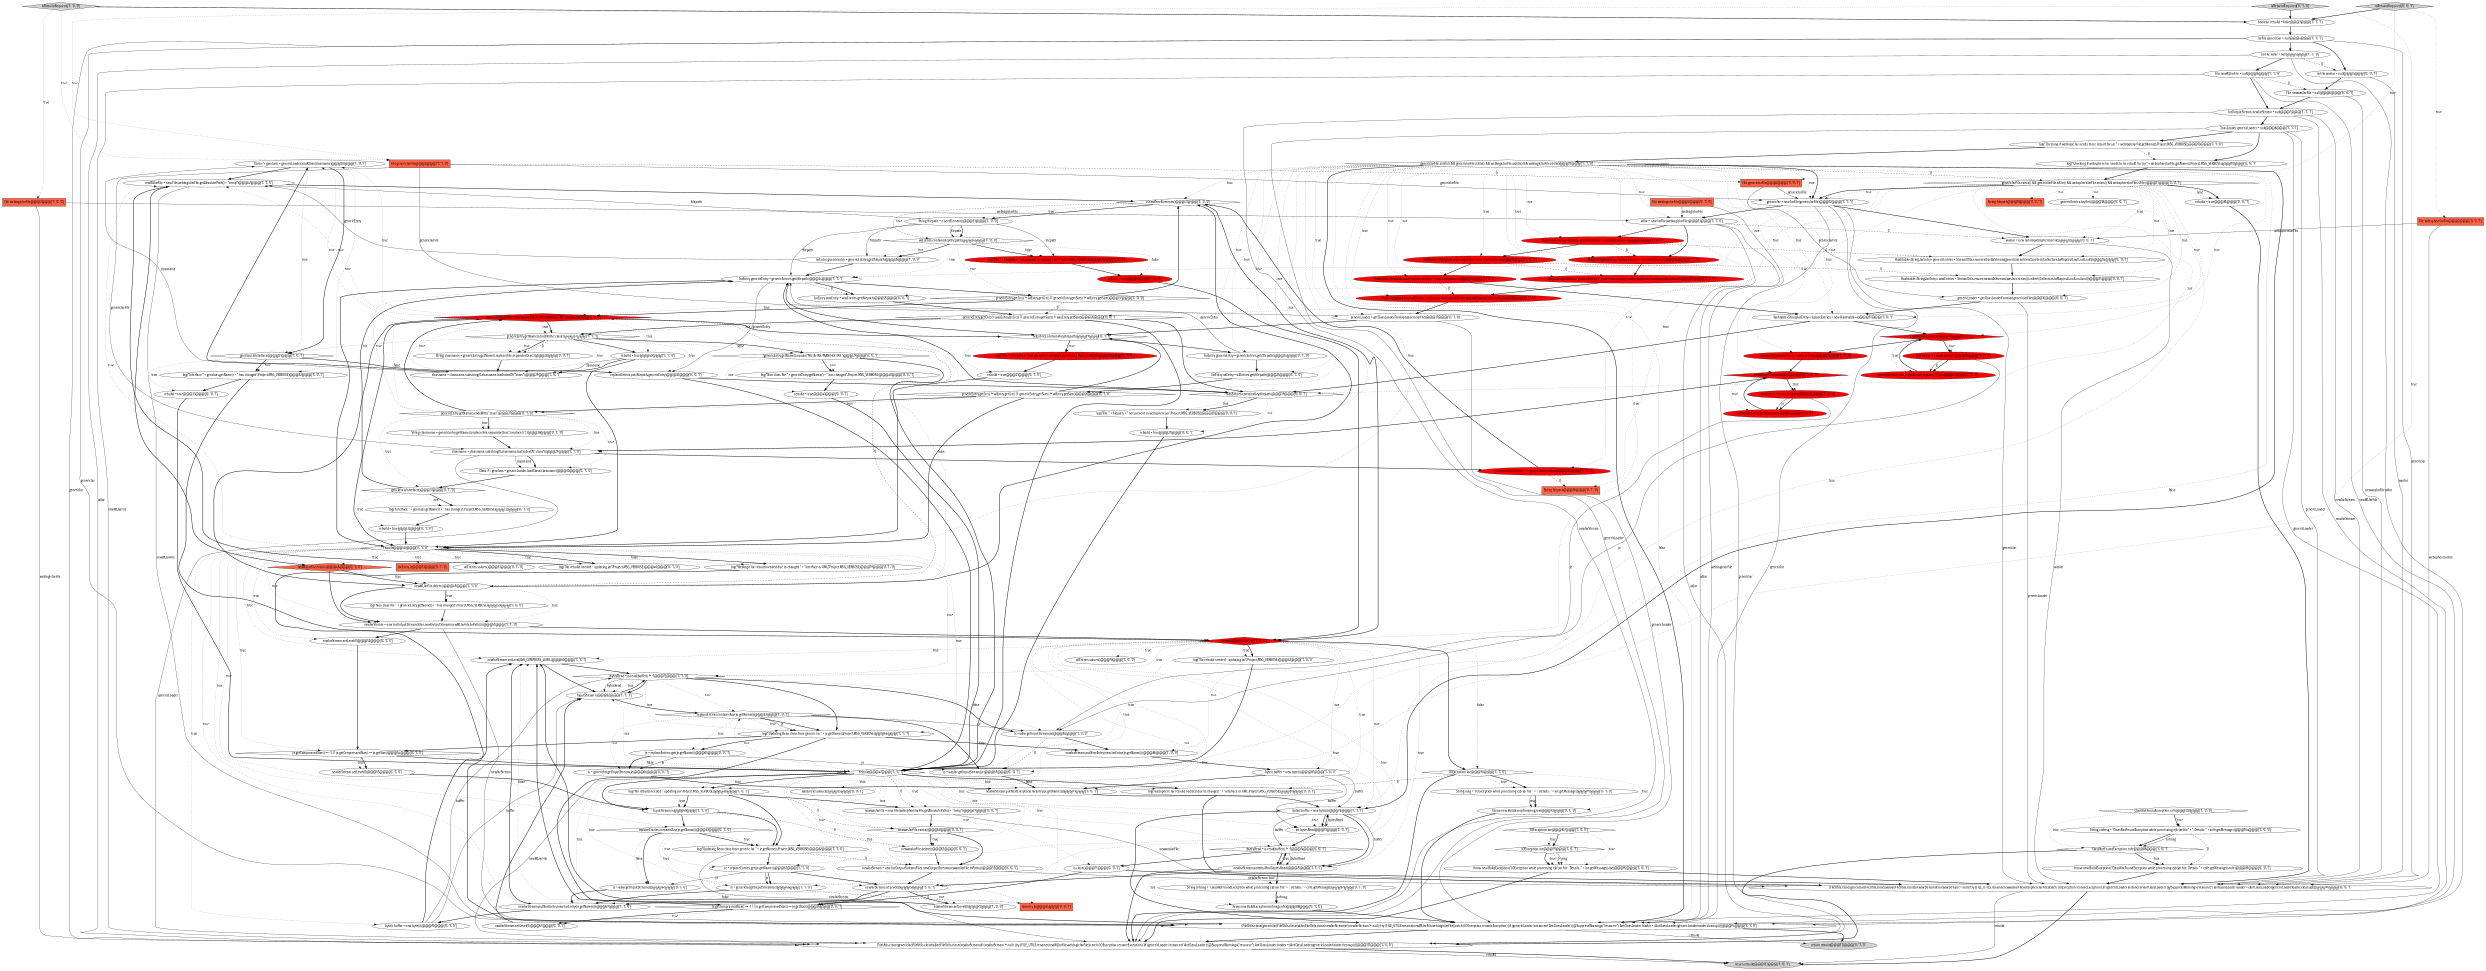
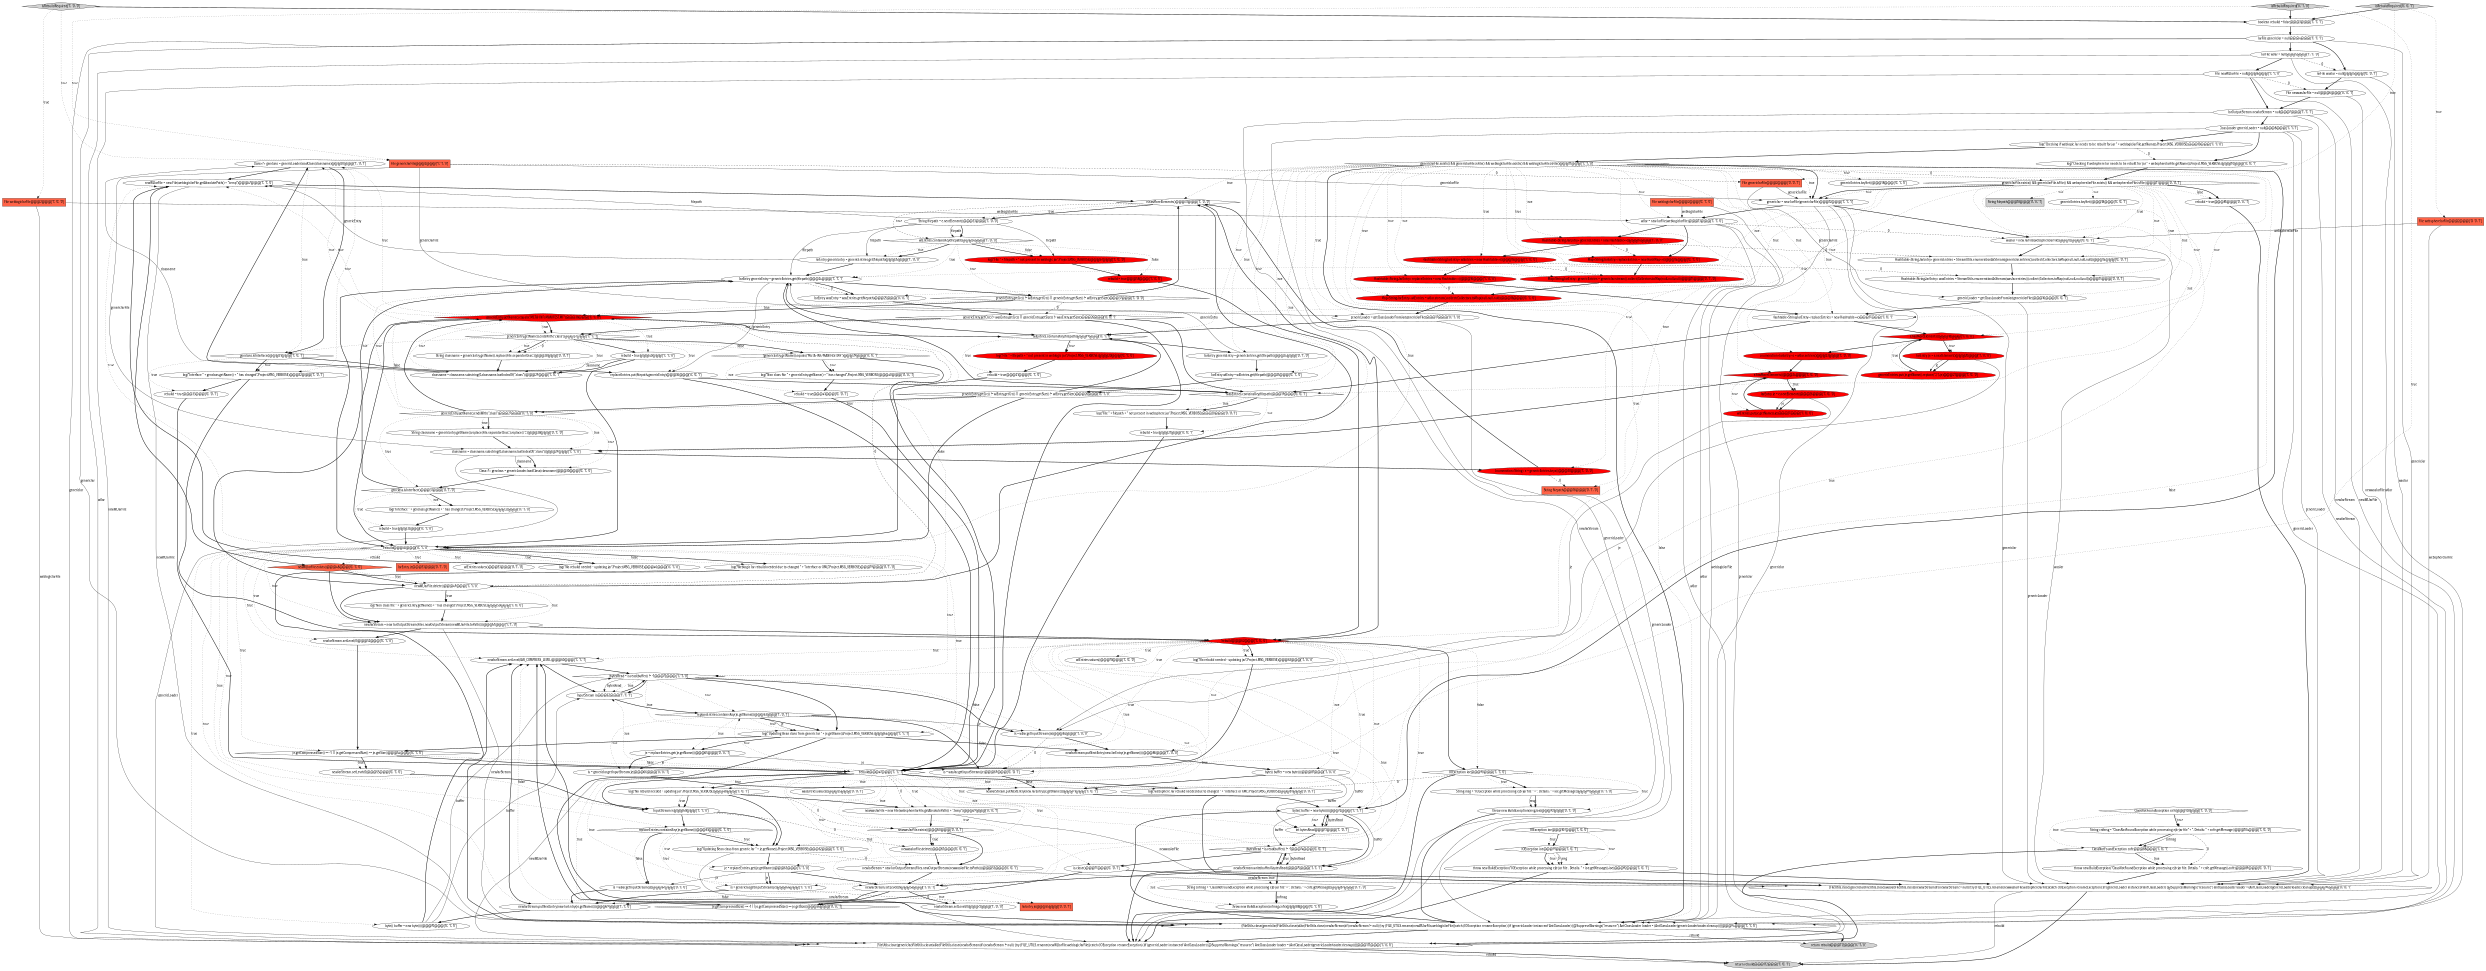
node "genericEntries.keySet()@@@18@@@['0', '1', '0']": added
node "String filepath@@@18@@@['0', '0', '1']": fillcolor tomato -> lightgray
edge "!rebuild@@@45@@@['0', '1', '0']" -> "newWLJarFile.exists()@@@48@@@['0', '1', '0']": label "true" -> "rebuild"
node "newJarStream.setLevel(0)@@@57@@@['0', '0', '1']": removed
